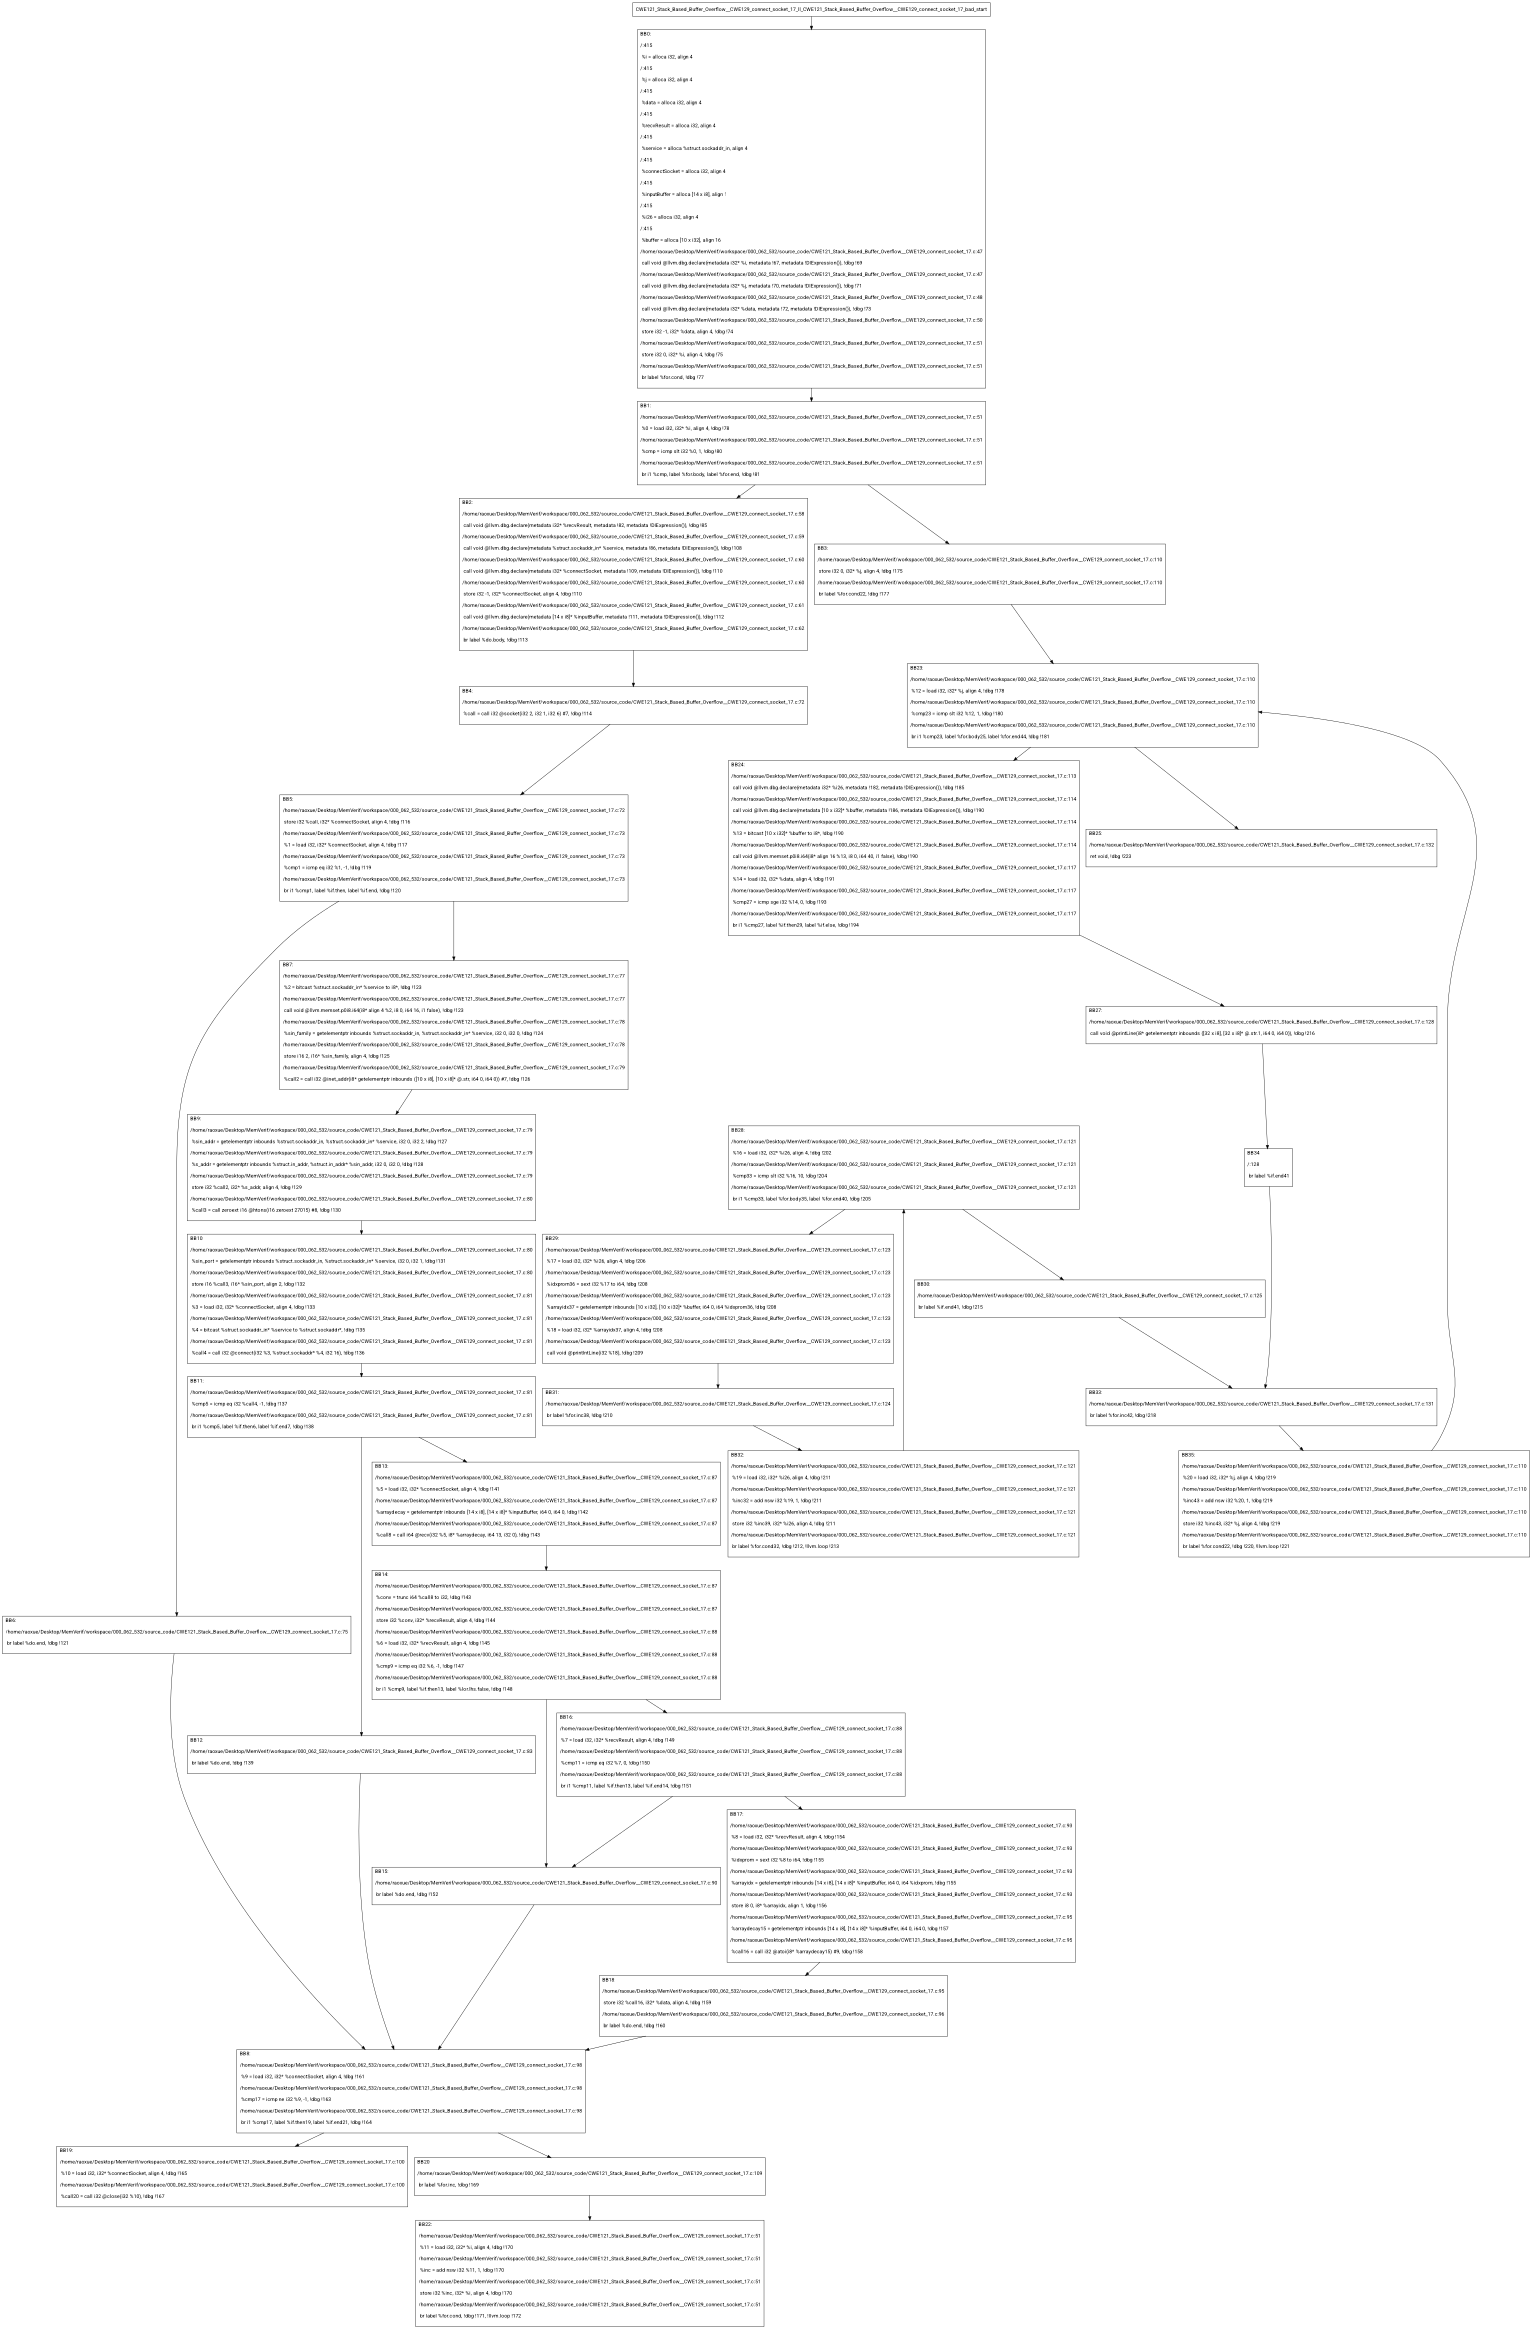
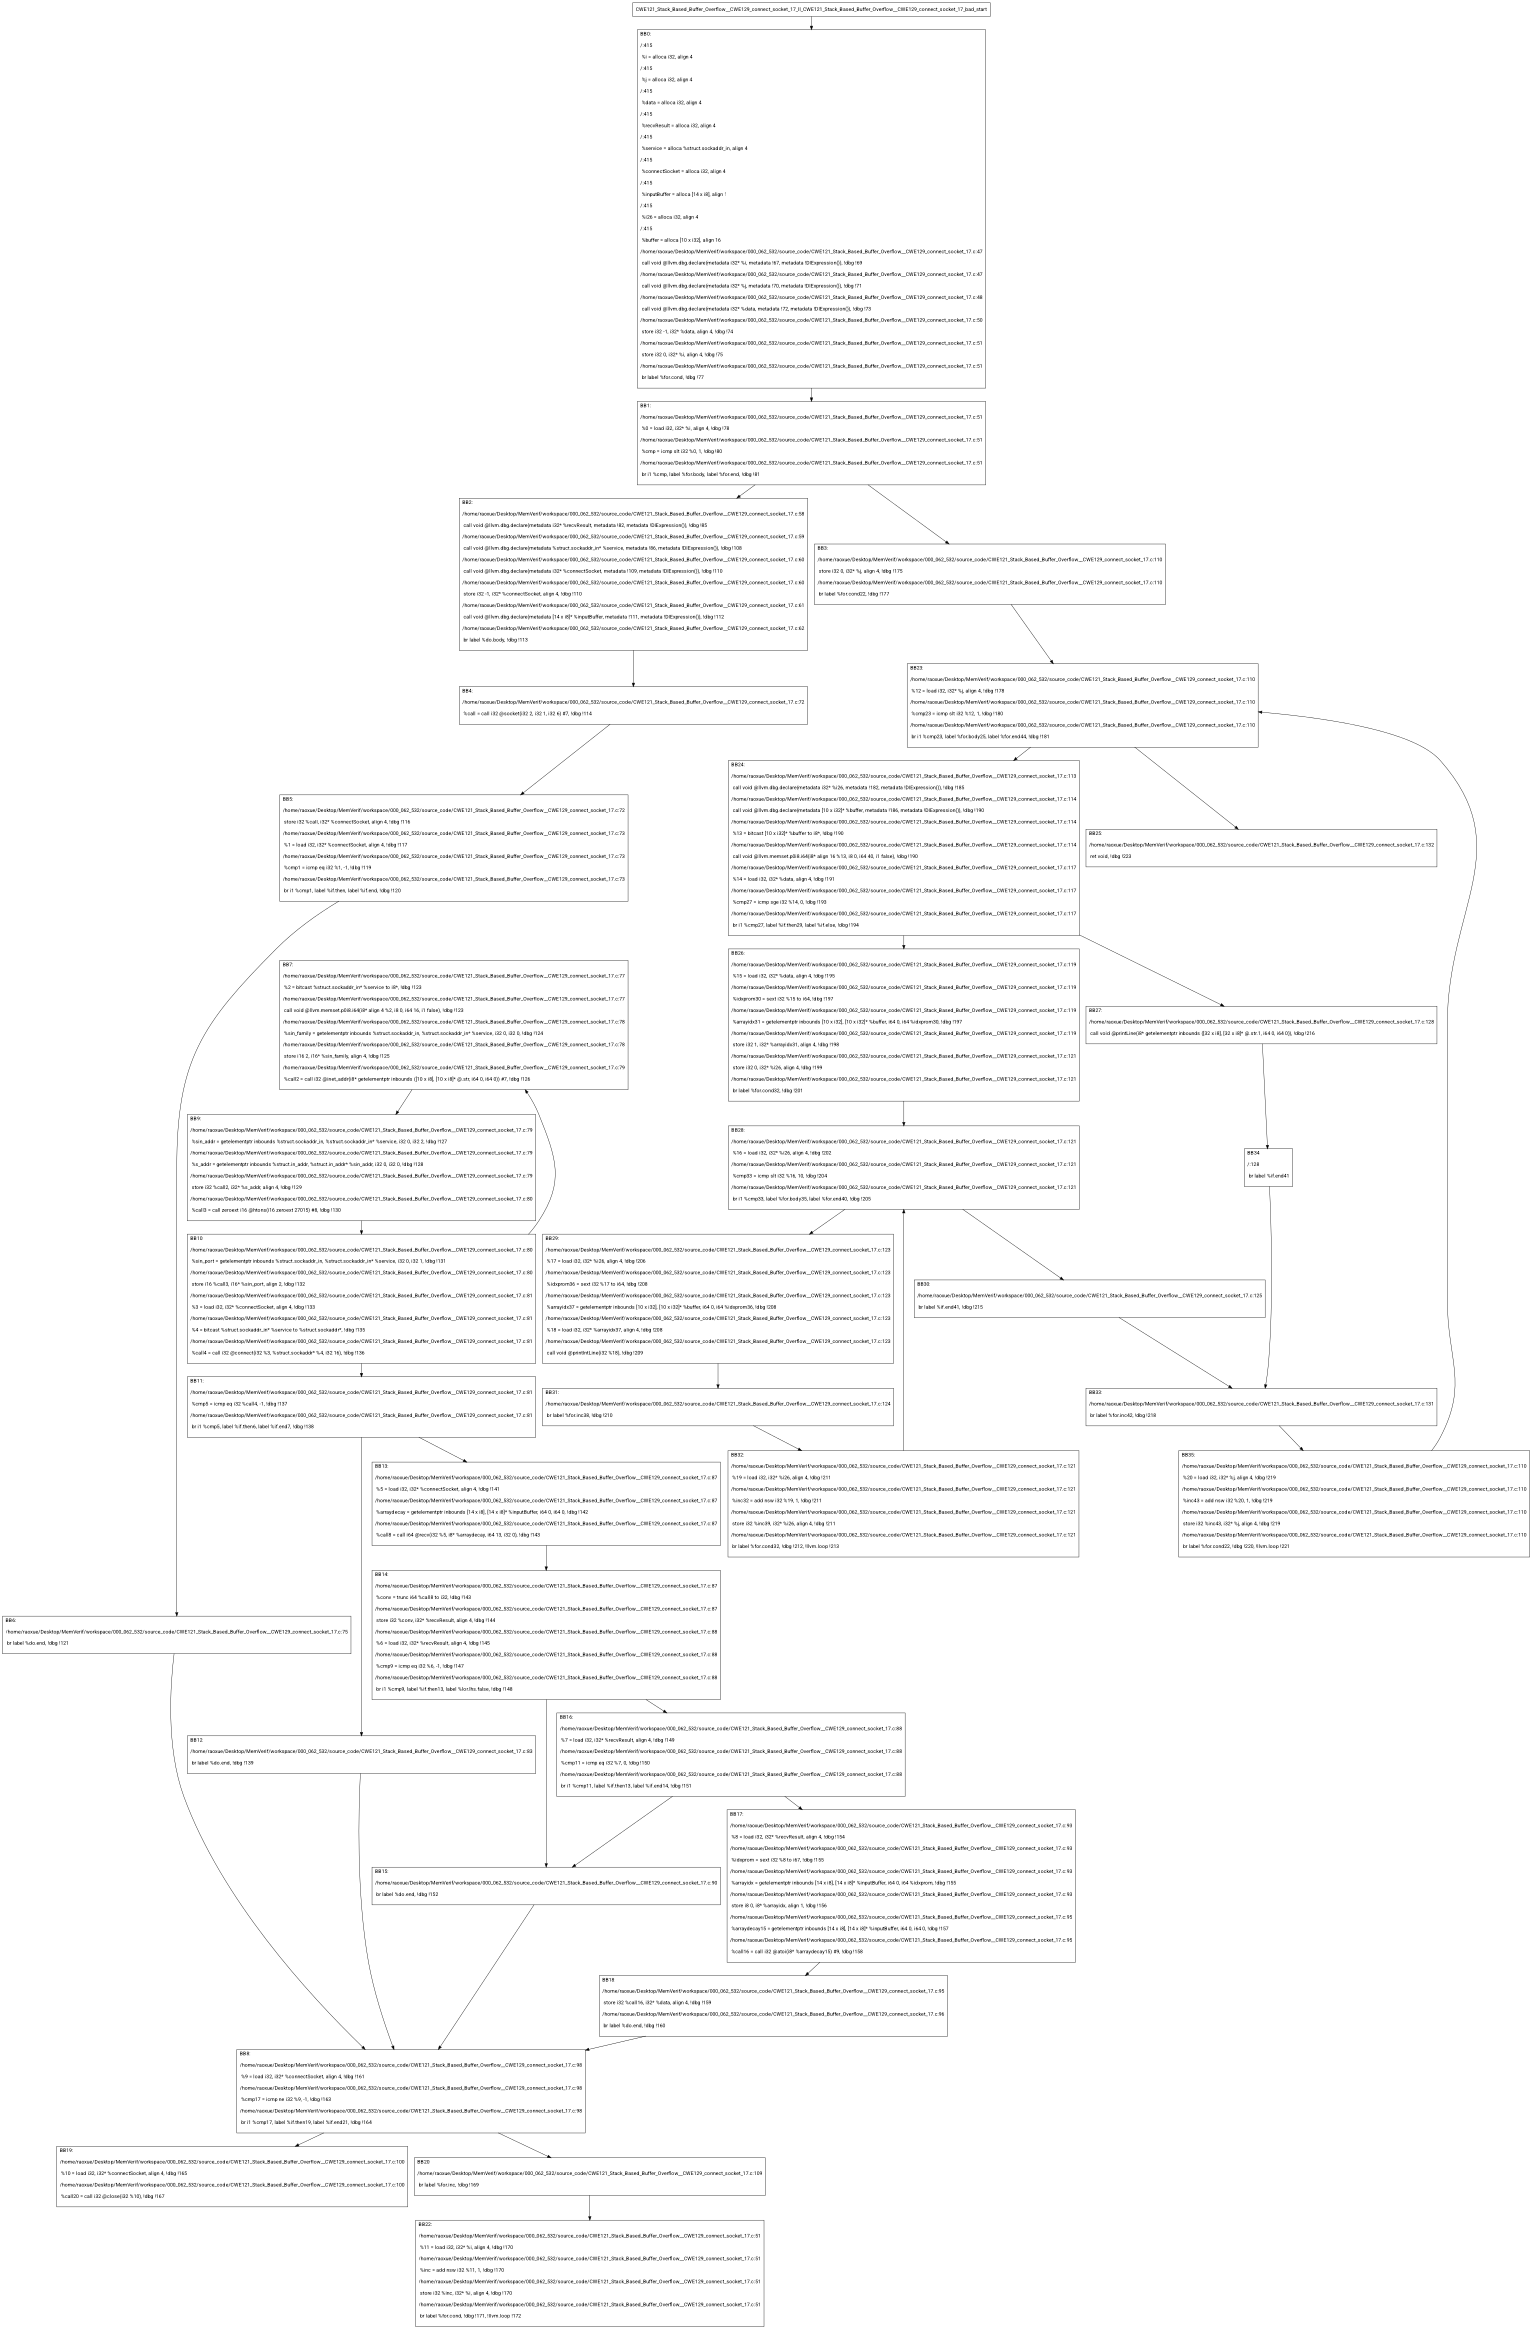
edge "BB5:" -> "BB7:": now "BB10:" -> "BB7:"
node "BB26:": added
node "BB17:": text "%idxprom = sext i32 %8 to i64, !dbg !155" -> "%idxprom = sext i32 %8 to i67, !dbg !155"
